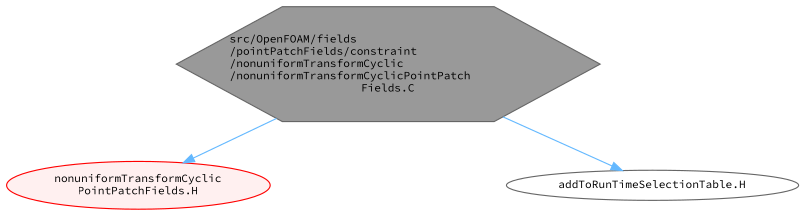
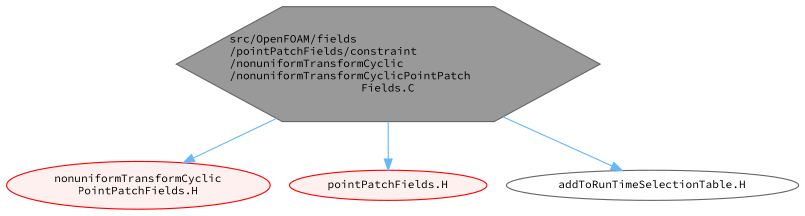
node "pointPatchFields.H": added
